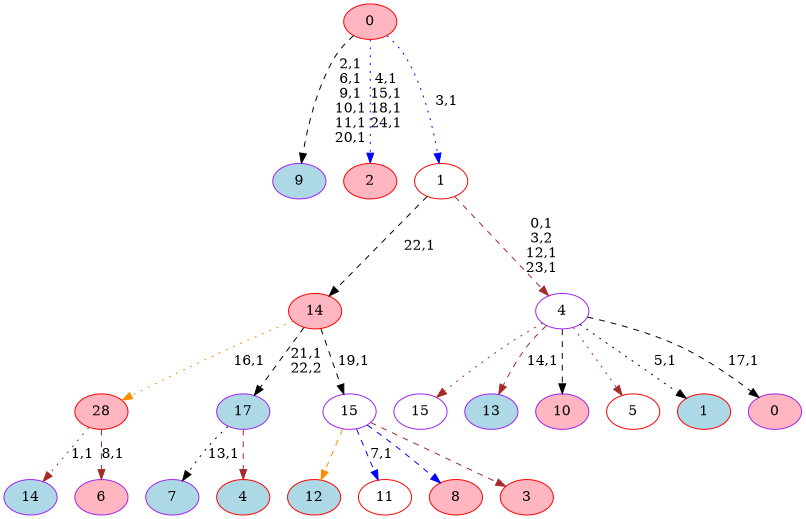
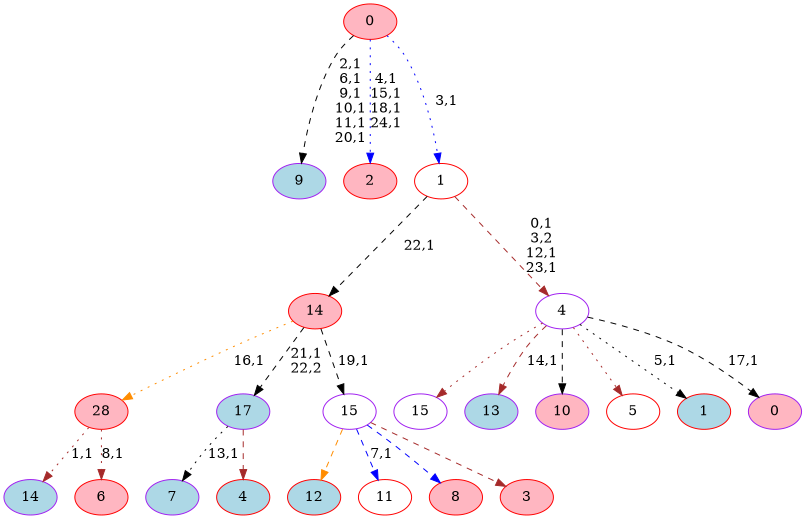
edge "28" -> "6": style dashed -> dotted
node "6": color purple -> red
